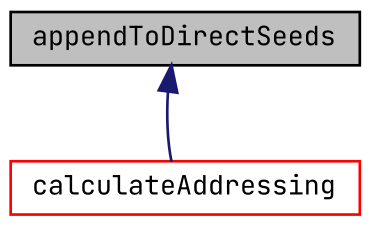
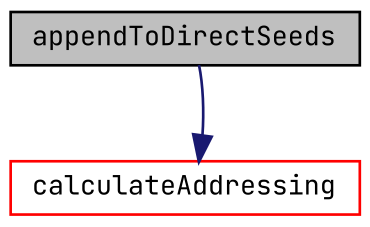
edge "calculateAddressing" -> "appendToDirectSeeds": reversed
